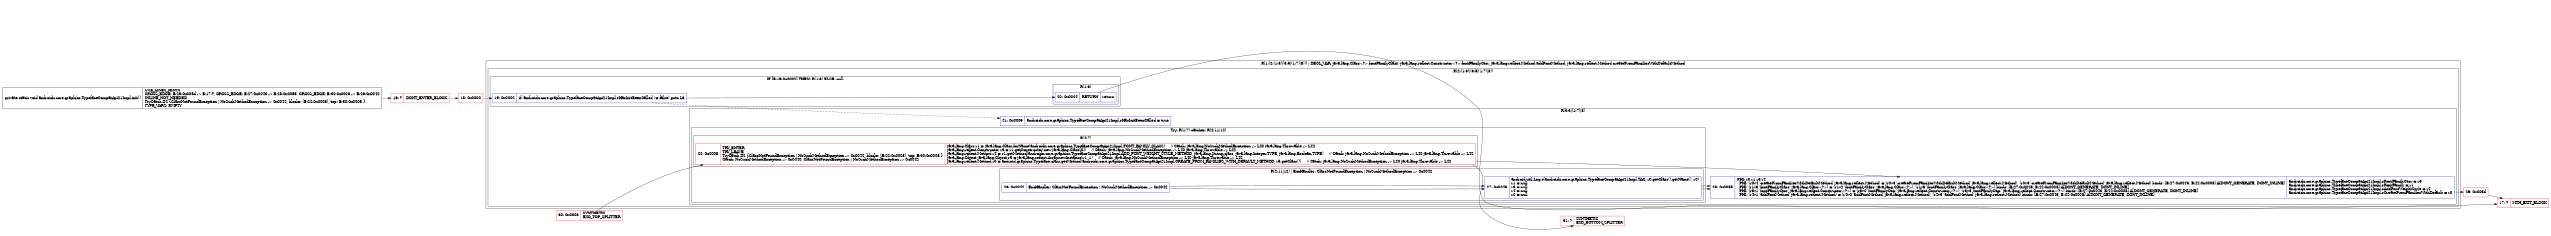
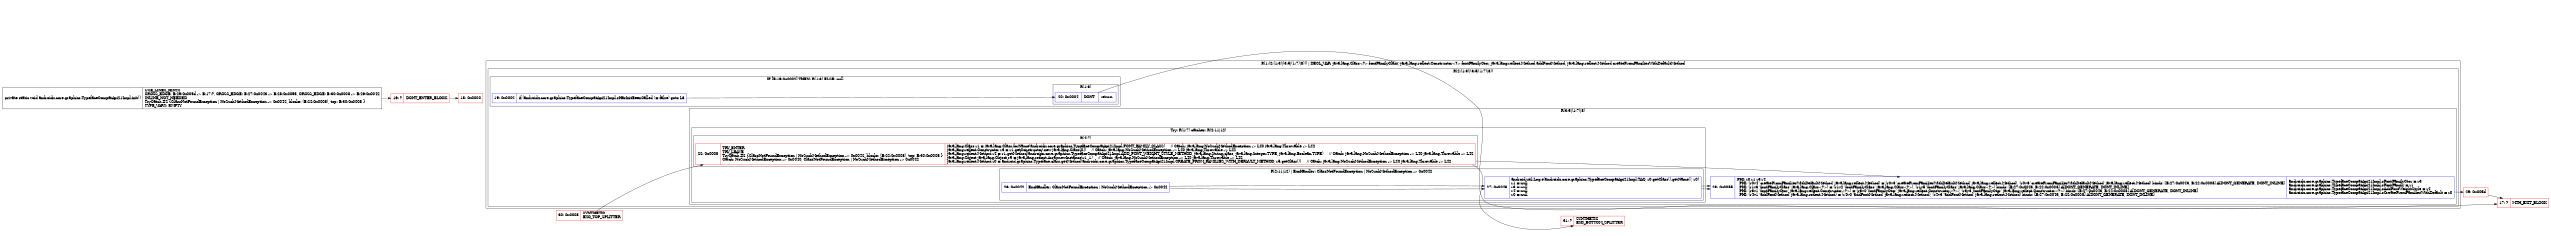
node "20: 0x0004": text "RETURN" -> "DONT"
edge "18: 0x0000" -> "19: 0x0002": removed
node "21: 0x0005": removed
